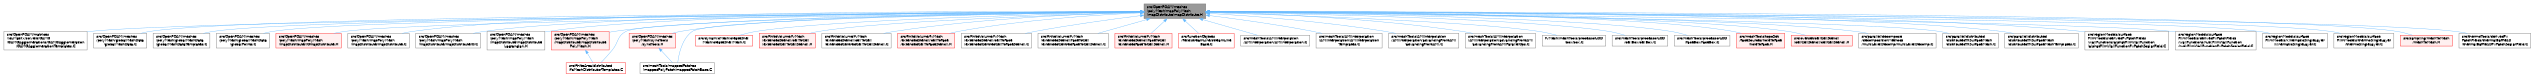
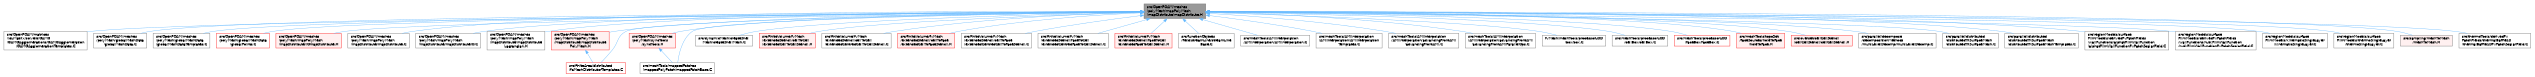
node "src/OpenFOAM/meshes /polyMesh/globalMeshData /globalPoints.C": color grey40 -> red
node "src/dynamicMesh/createShell Mesh/createShellMesh.C": color red -> grey40
node "src/functionObjects /field/streamLine/streamLine Base.C": color red -> grey40
node "src/meshTools/processorLOD /faceBox/faceBox.C": color grey40 -> red
node "src/sampling/meshToMesh /meshToMesh.H": color red -> grey40
